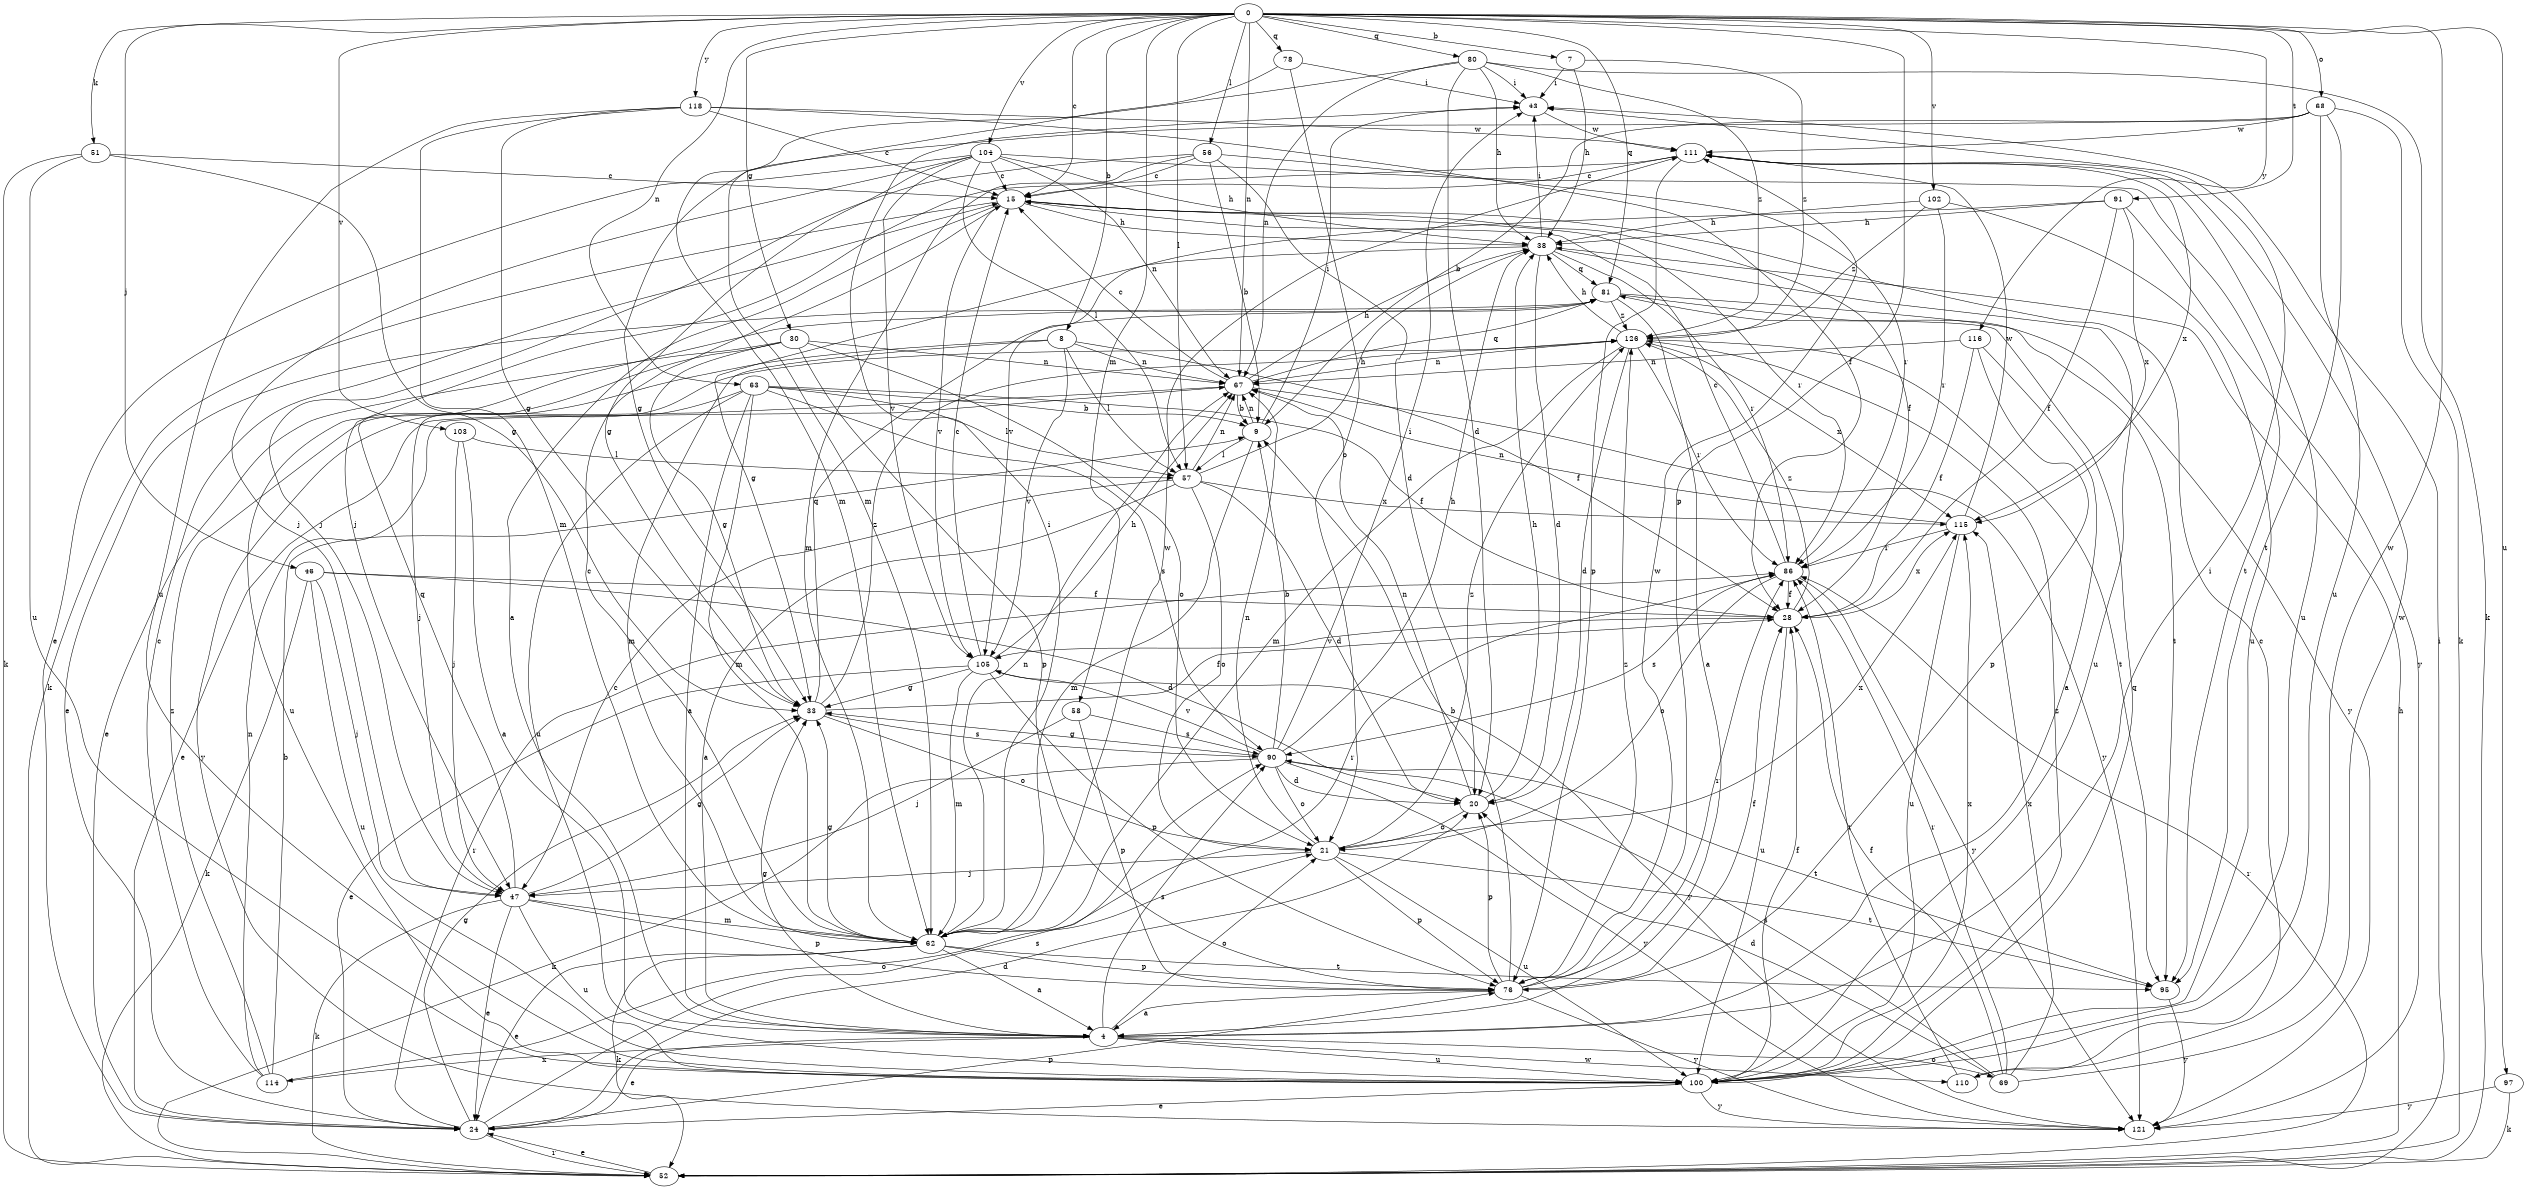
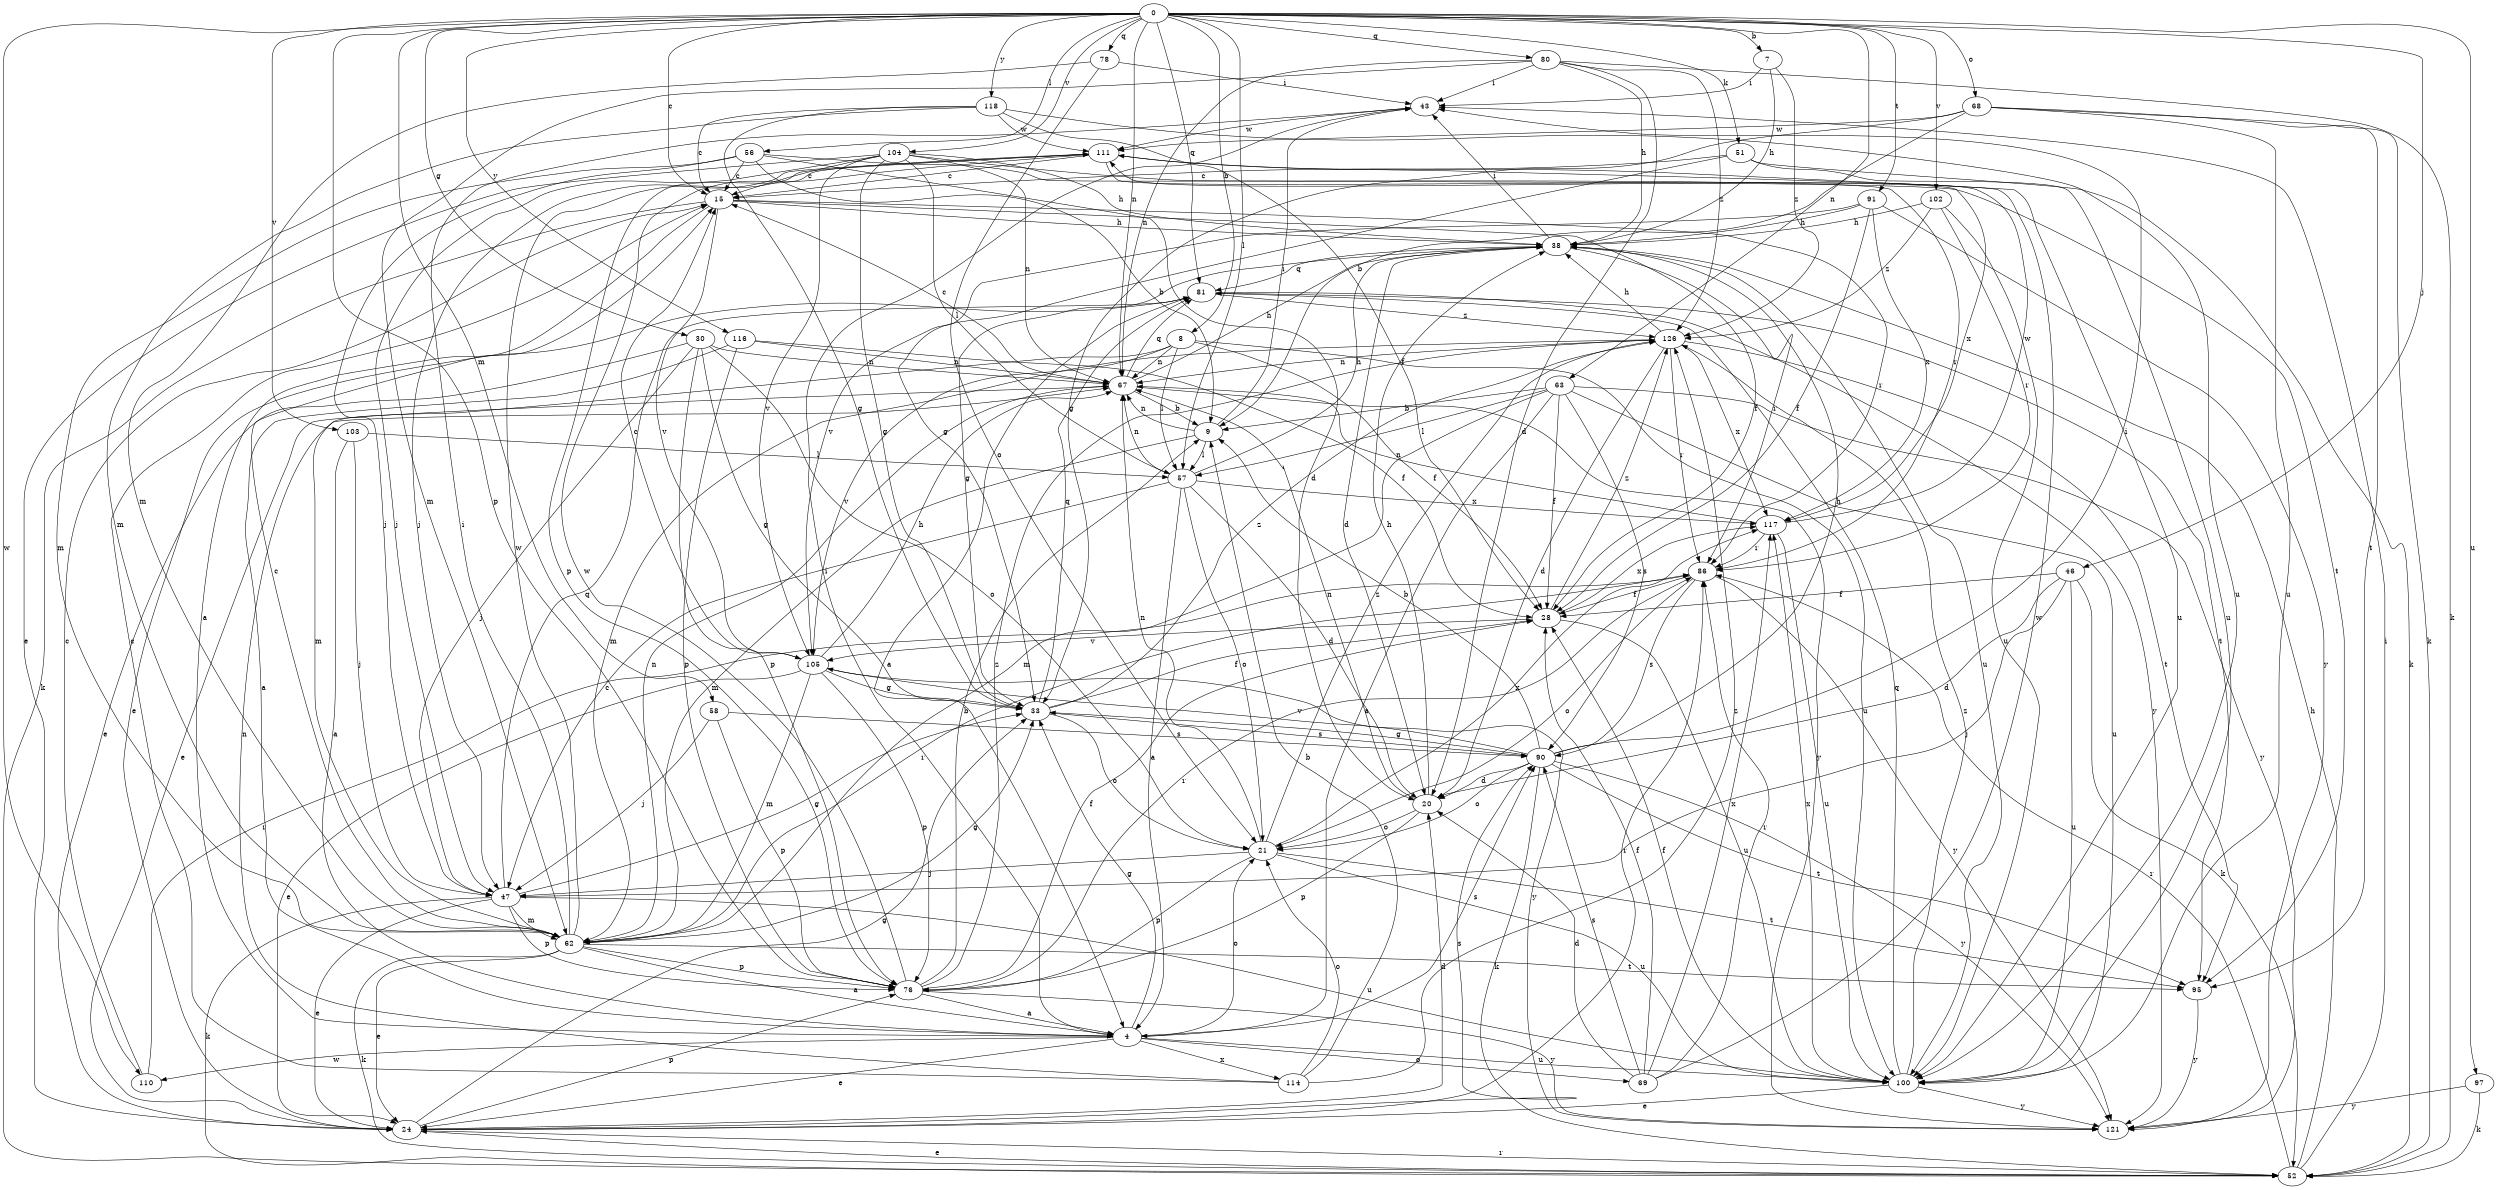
edge "86" -> "15": removed, label "c"
node "115": label "115" -> "117"
edge "76" -> "20": reversed
